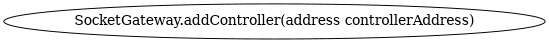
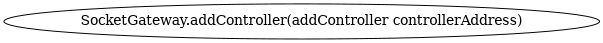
node "SocketGateway.addController(address controllerAddress)": label "SocketGateway.addController(address controllerAddress)" -> "SocketGateway.addController(addController controllerAddress)"
